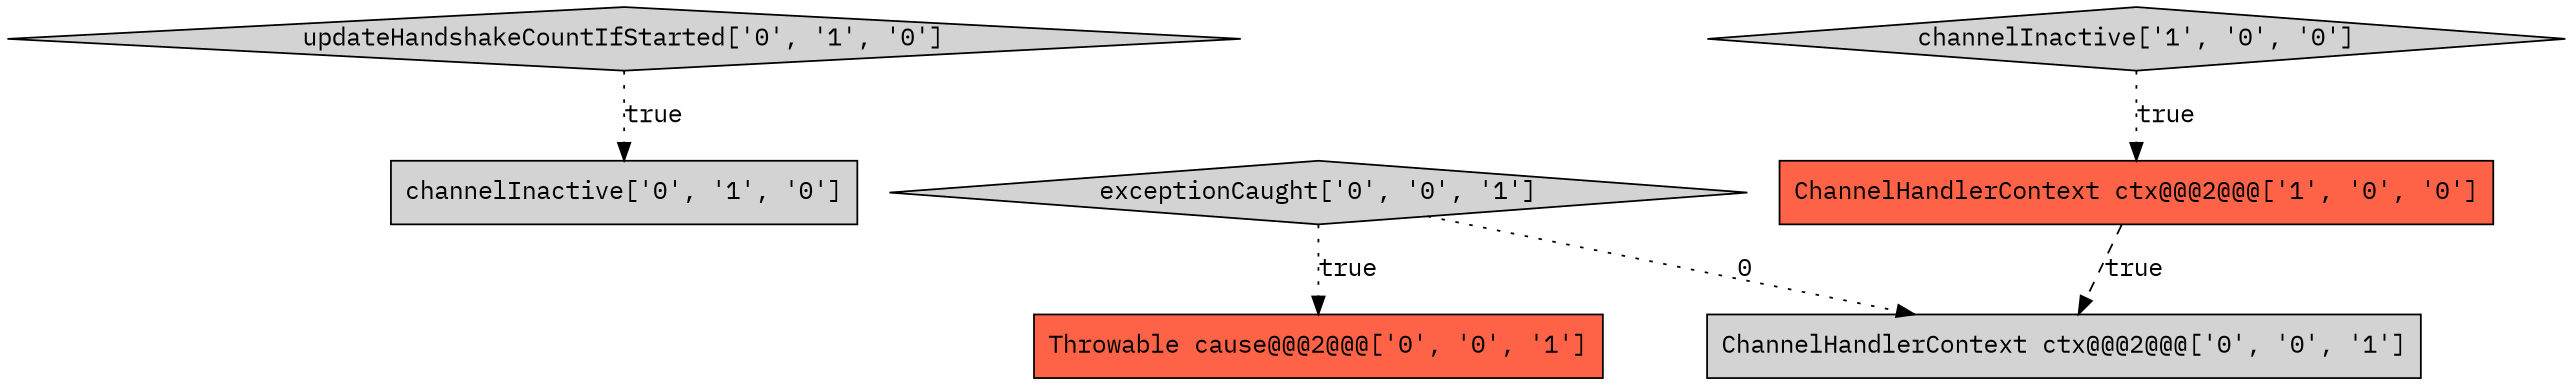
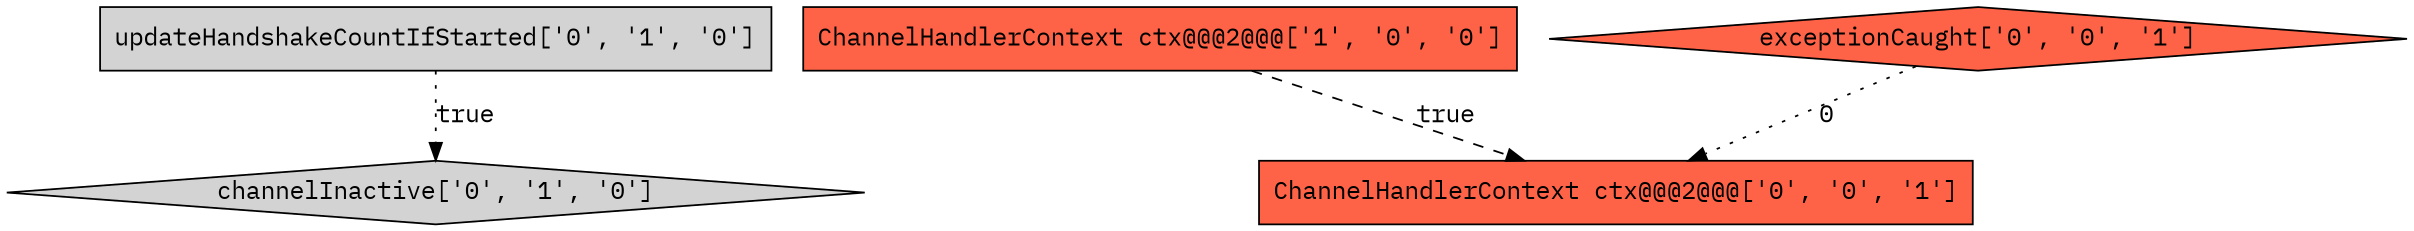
node "updateHandshakeCountIfStarted['0', '1', '0']": shape diamond -> box
node "channelInactive['1', '0', '0']": removed
node "channelInactive['0', '1', '0']": shape box -> diamond
node "exceptionCaught['0', '0', '1']": fillcolor lightgray -> tomato
node "Throwable cause@@@2@@@['0', '0', '1']": removed
node "ChannelHandlerContext ctx@@@2@@@['0', '0', '1']": fillcolor lightgray -> tomato
